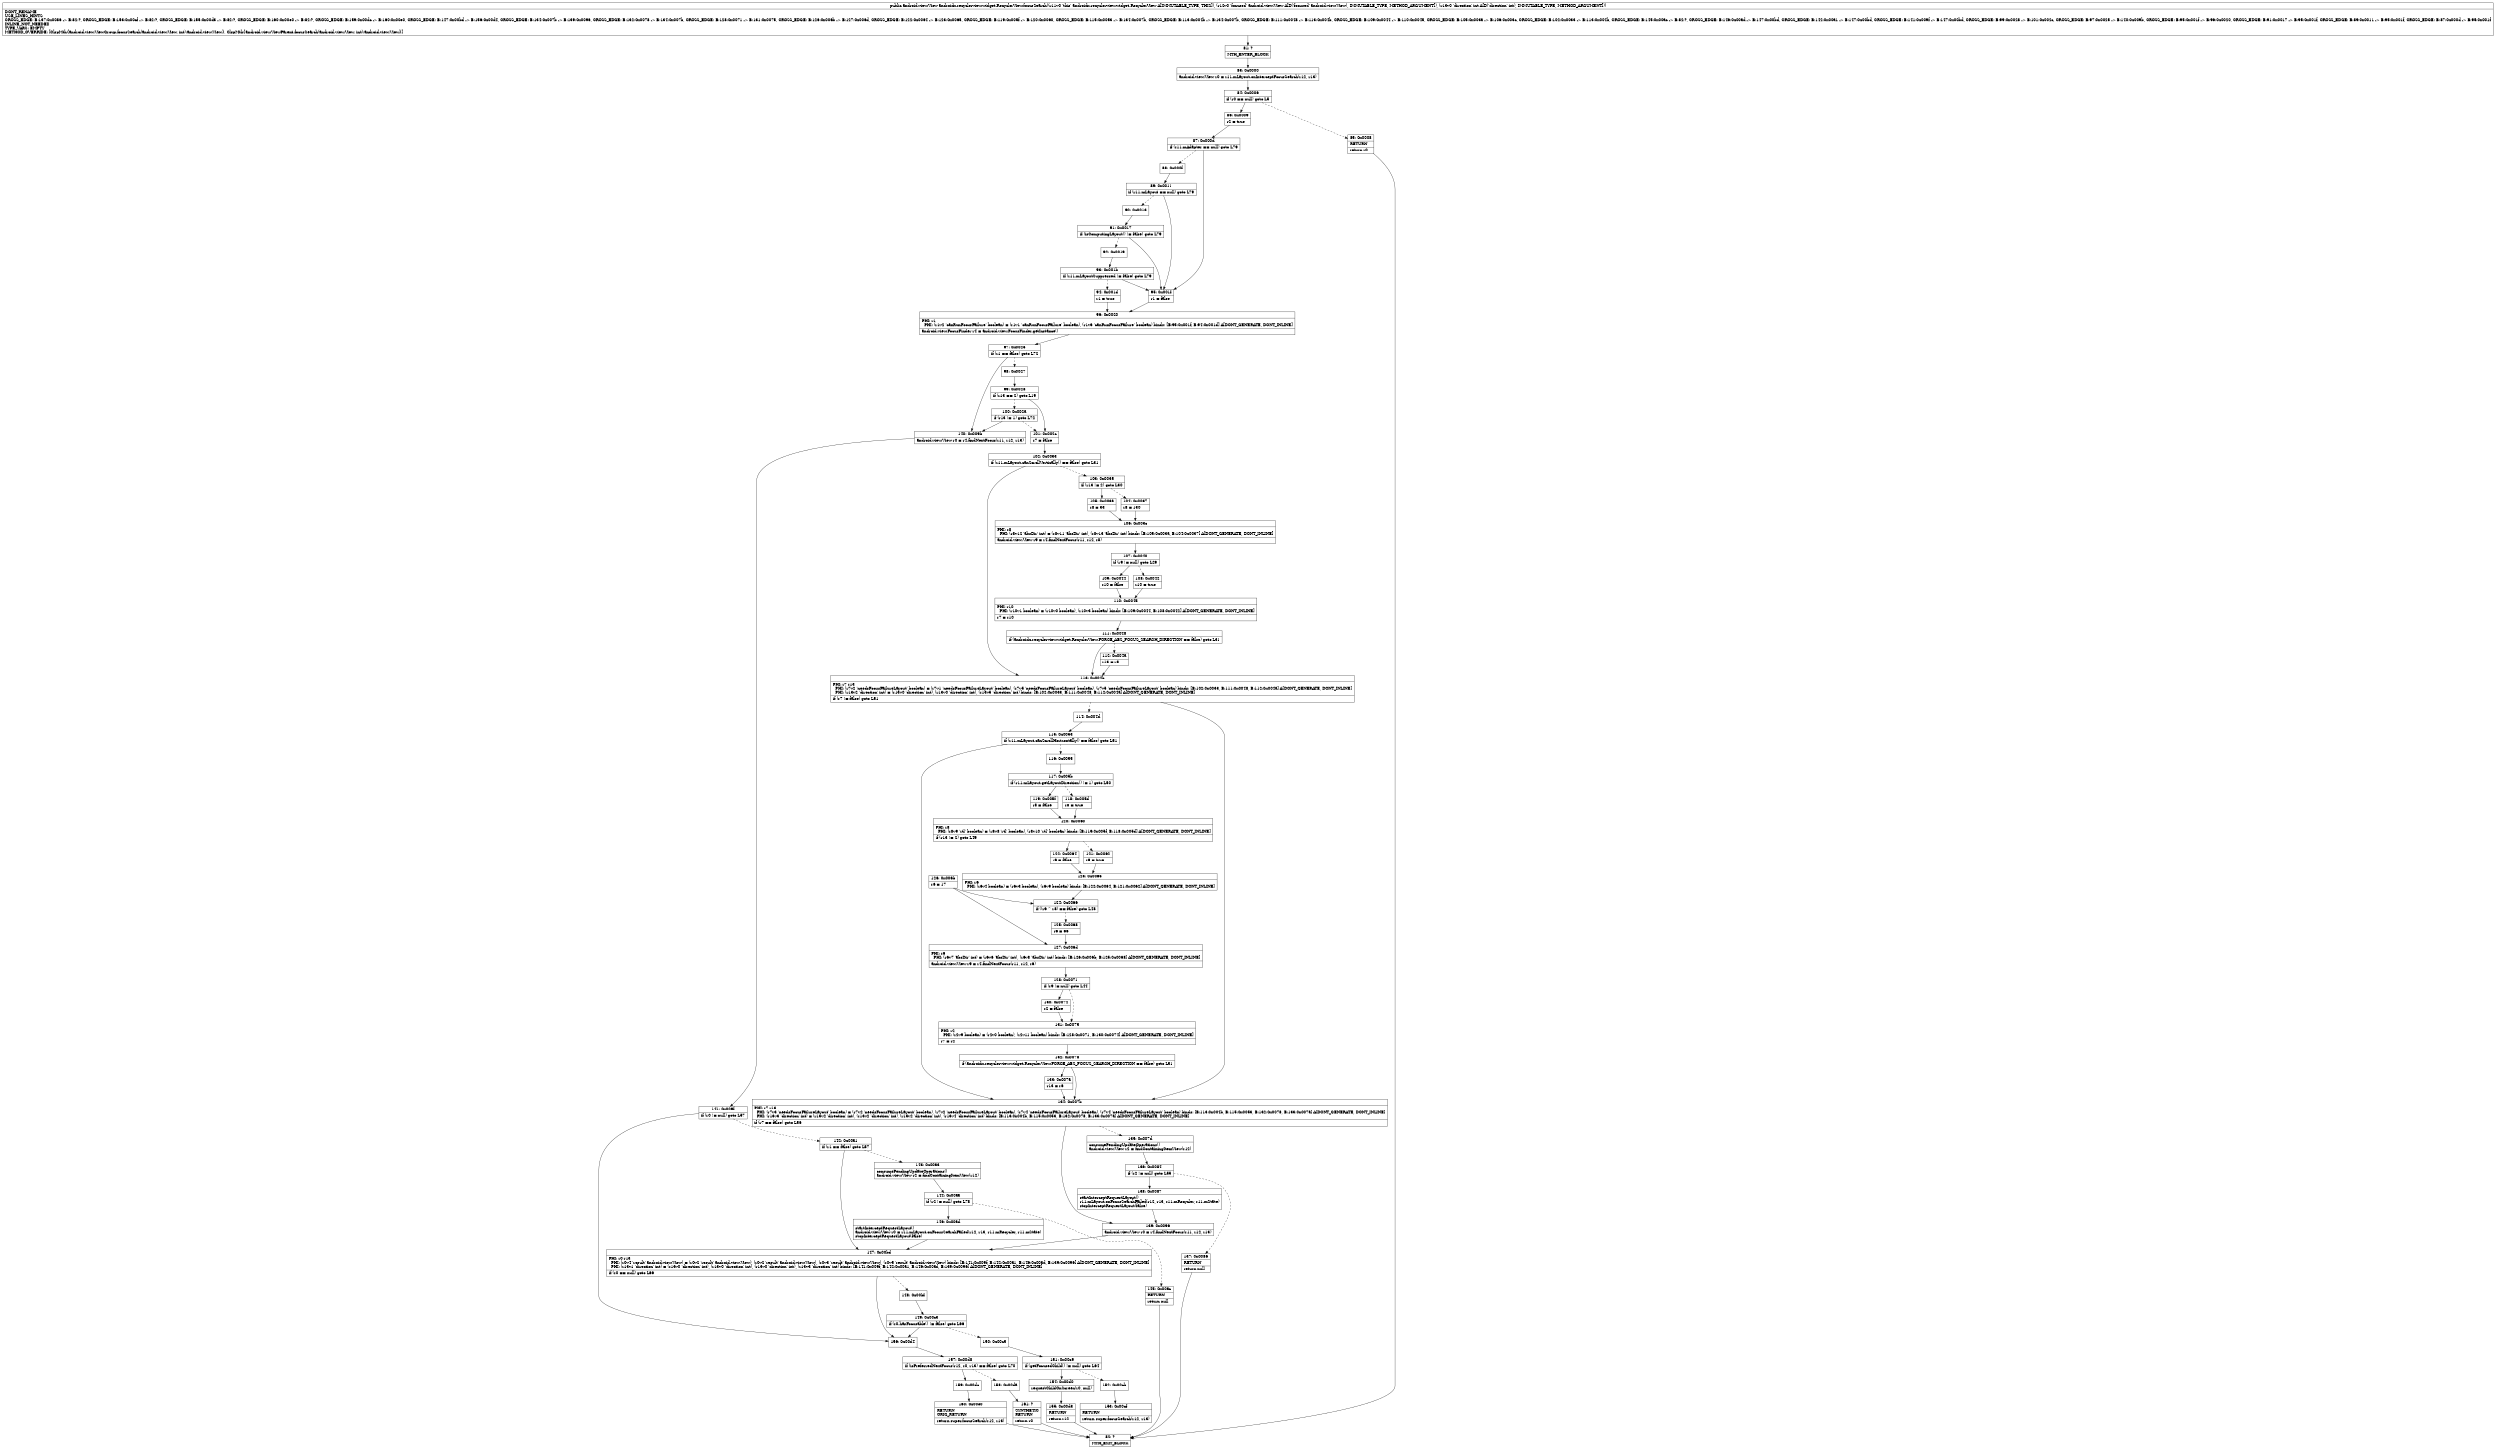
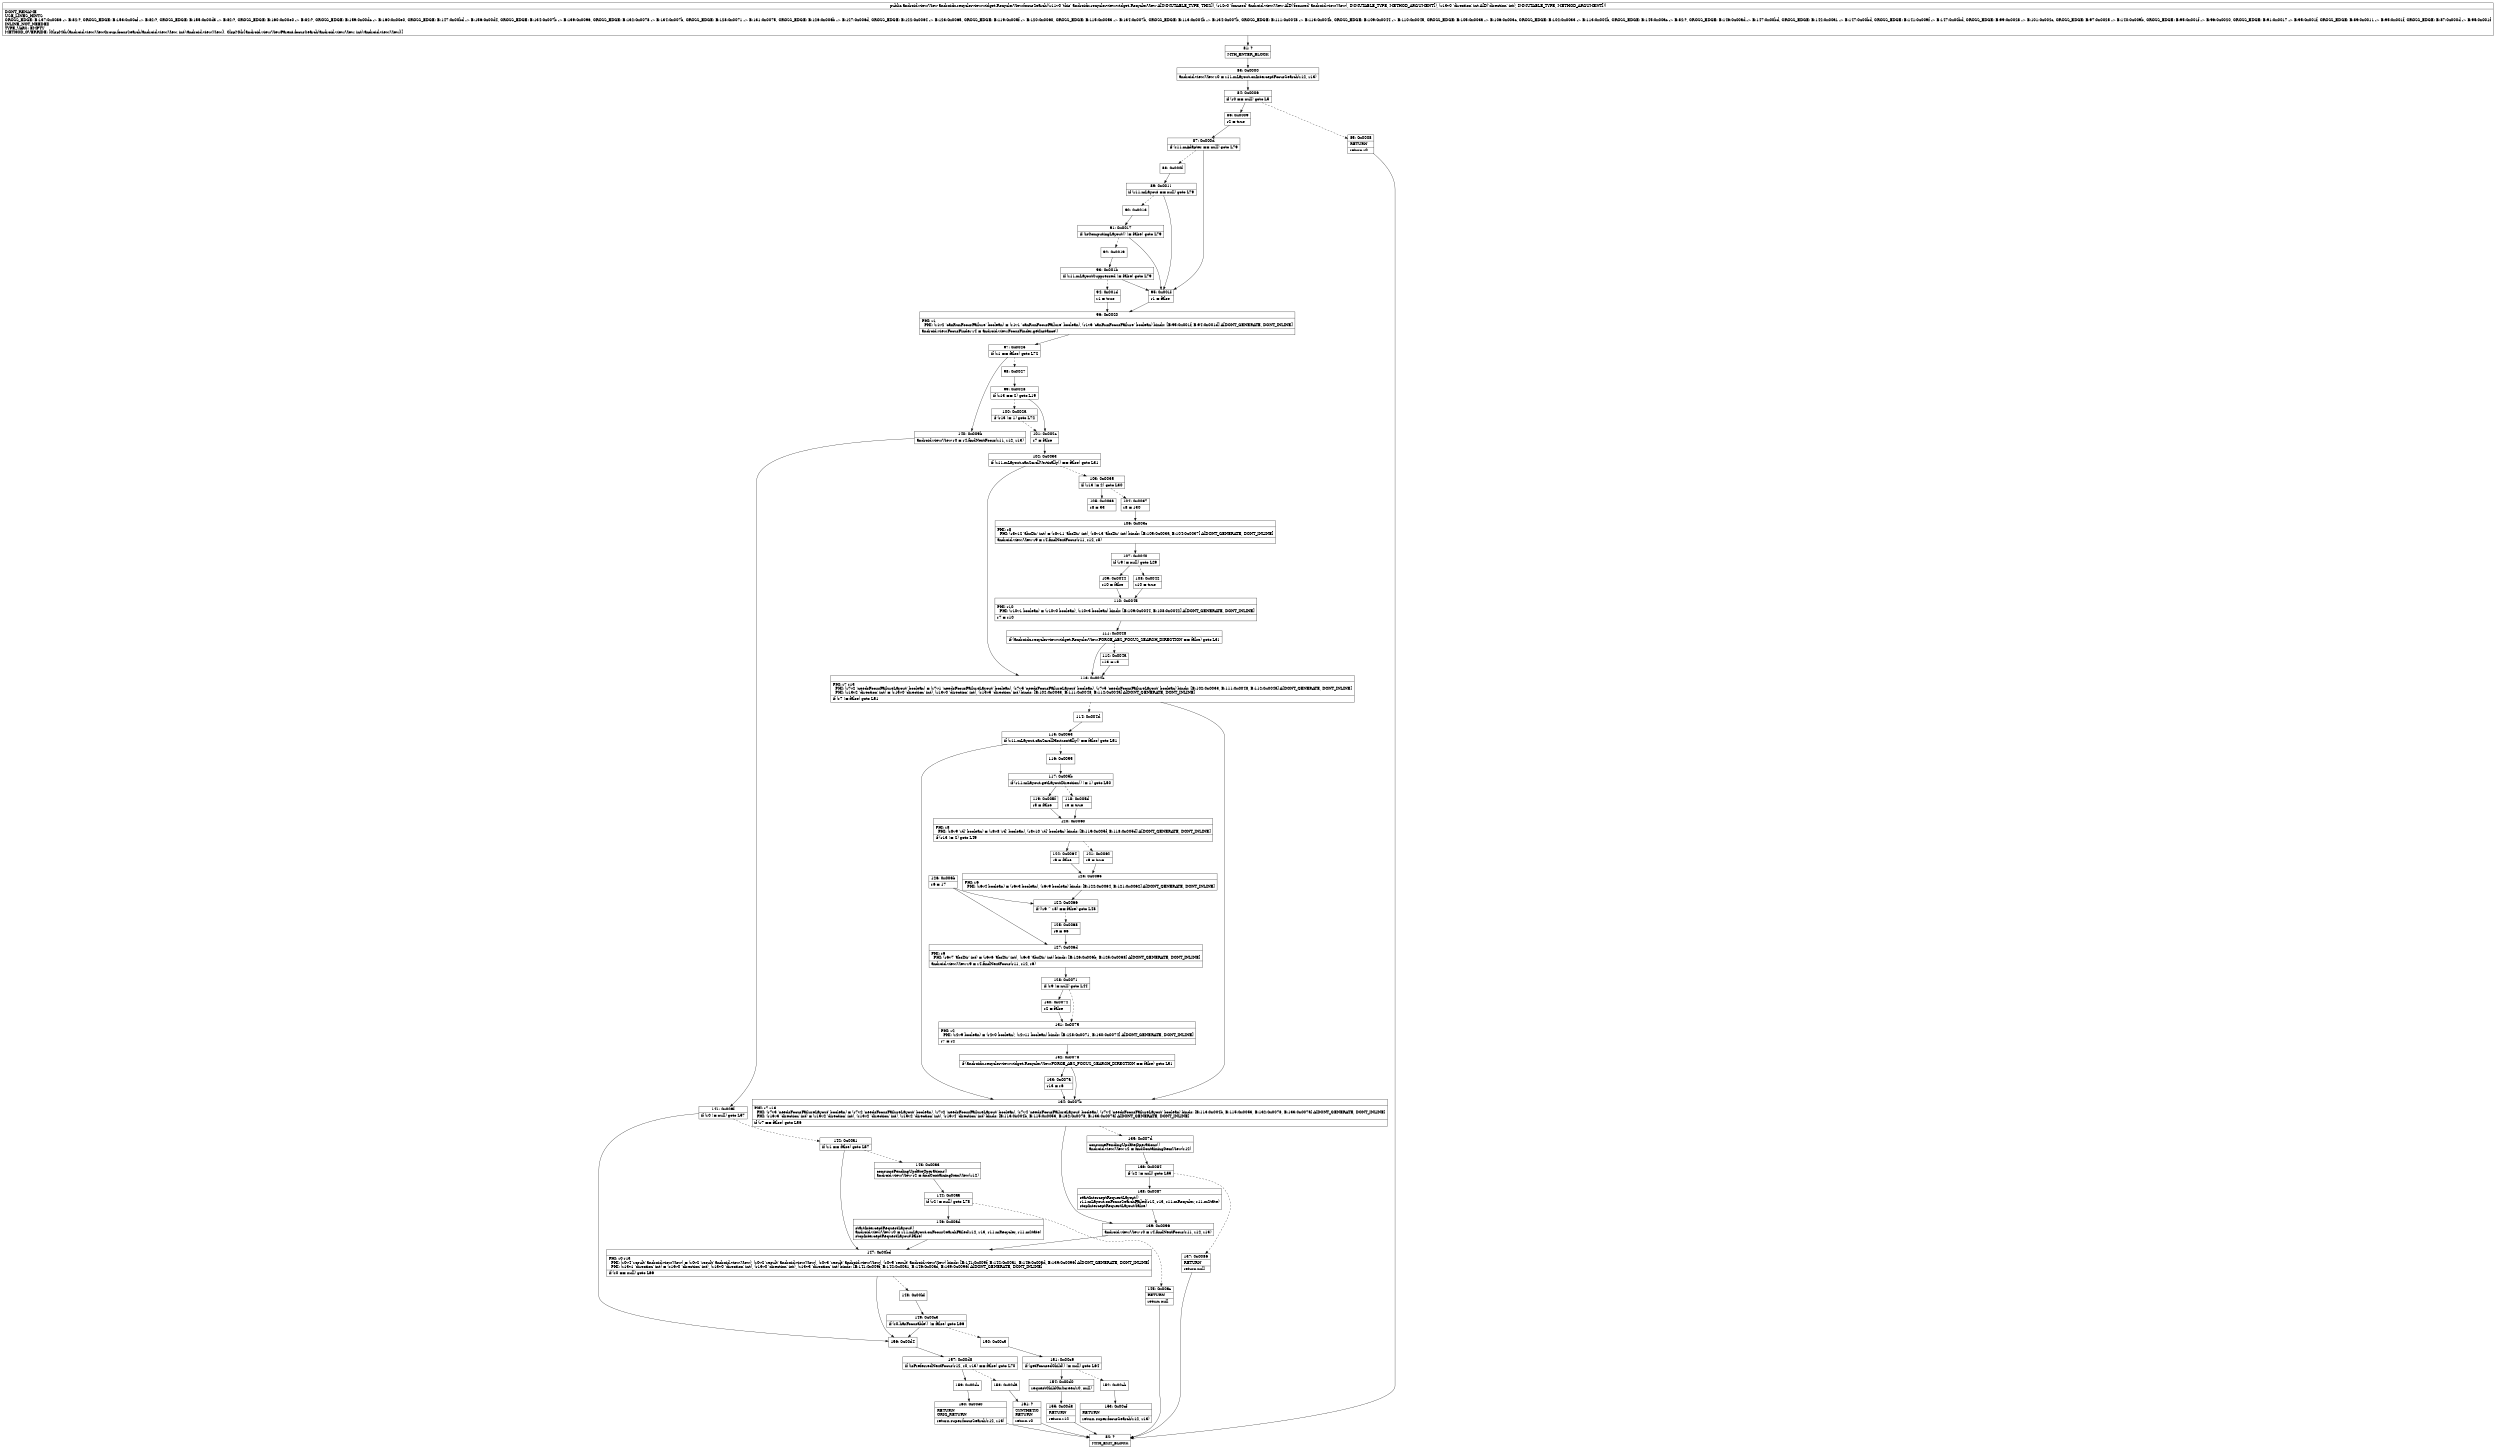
edge "100: 0x002a" -> "140: 0x009b": removed
edge "105: 0x003a" -> "106: 0x003c": removed
